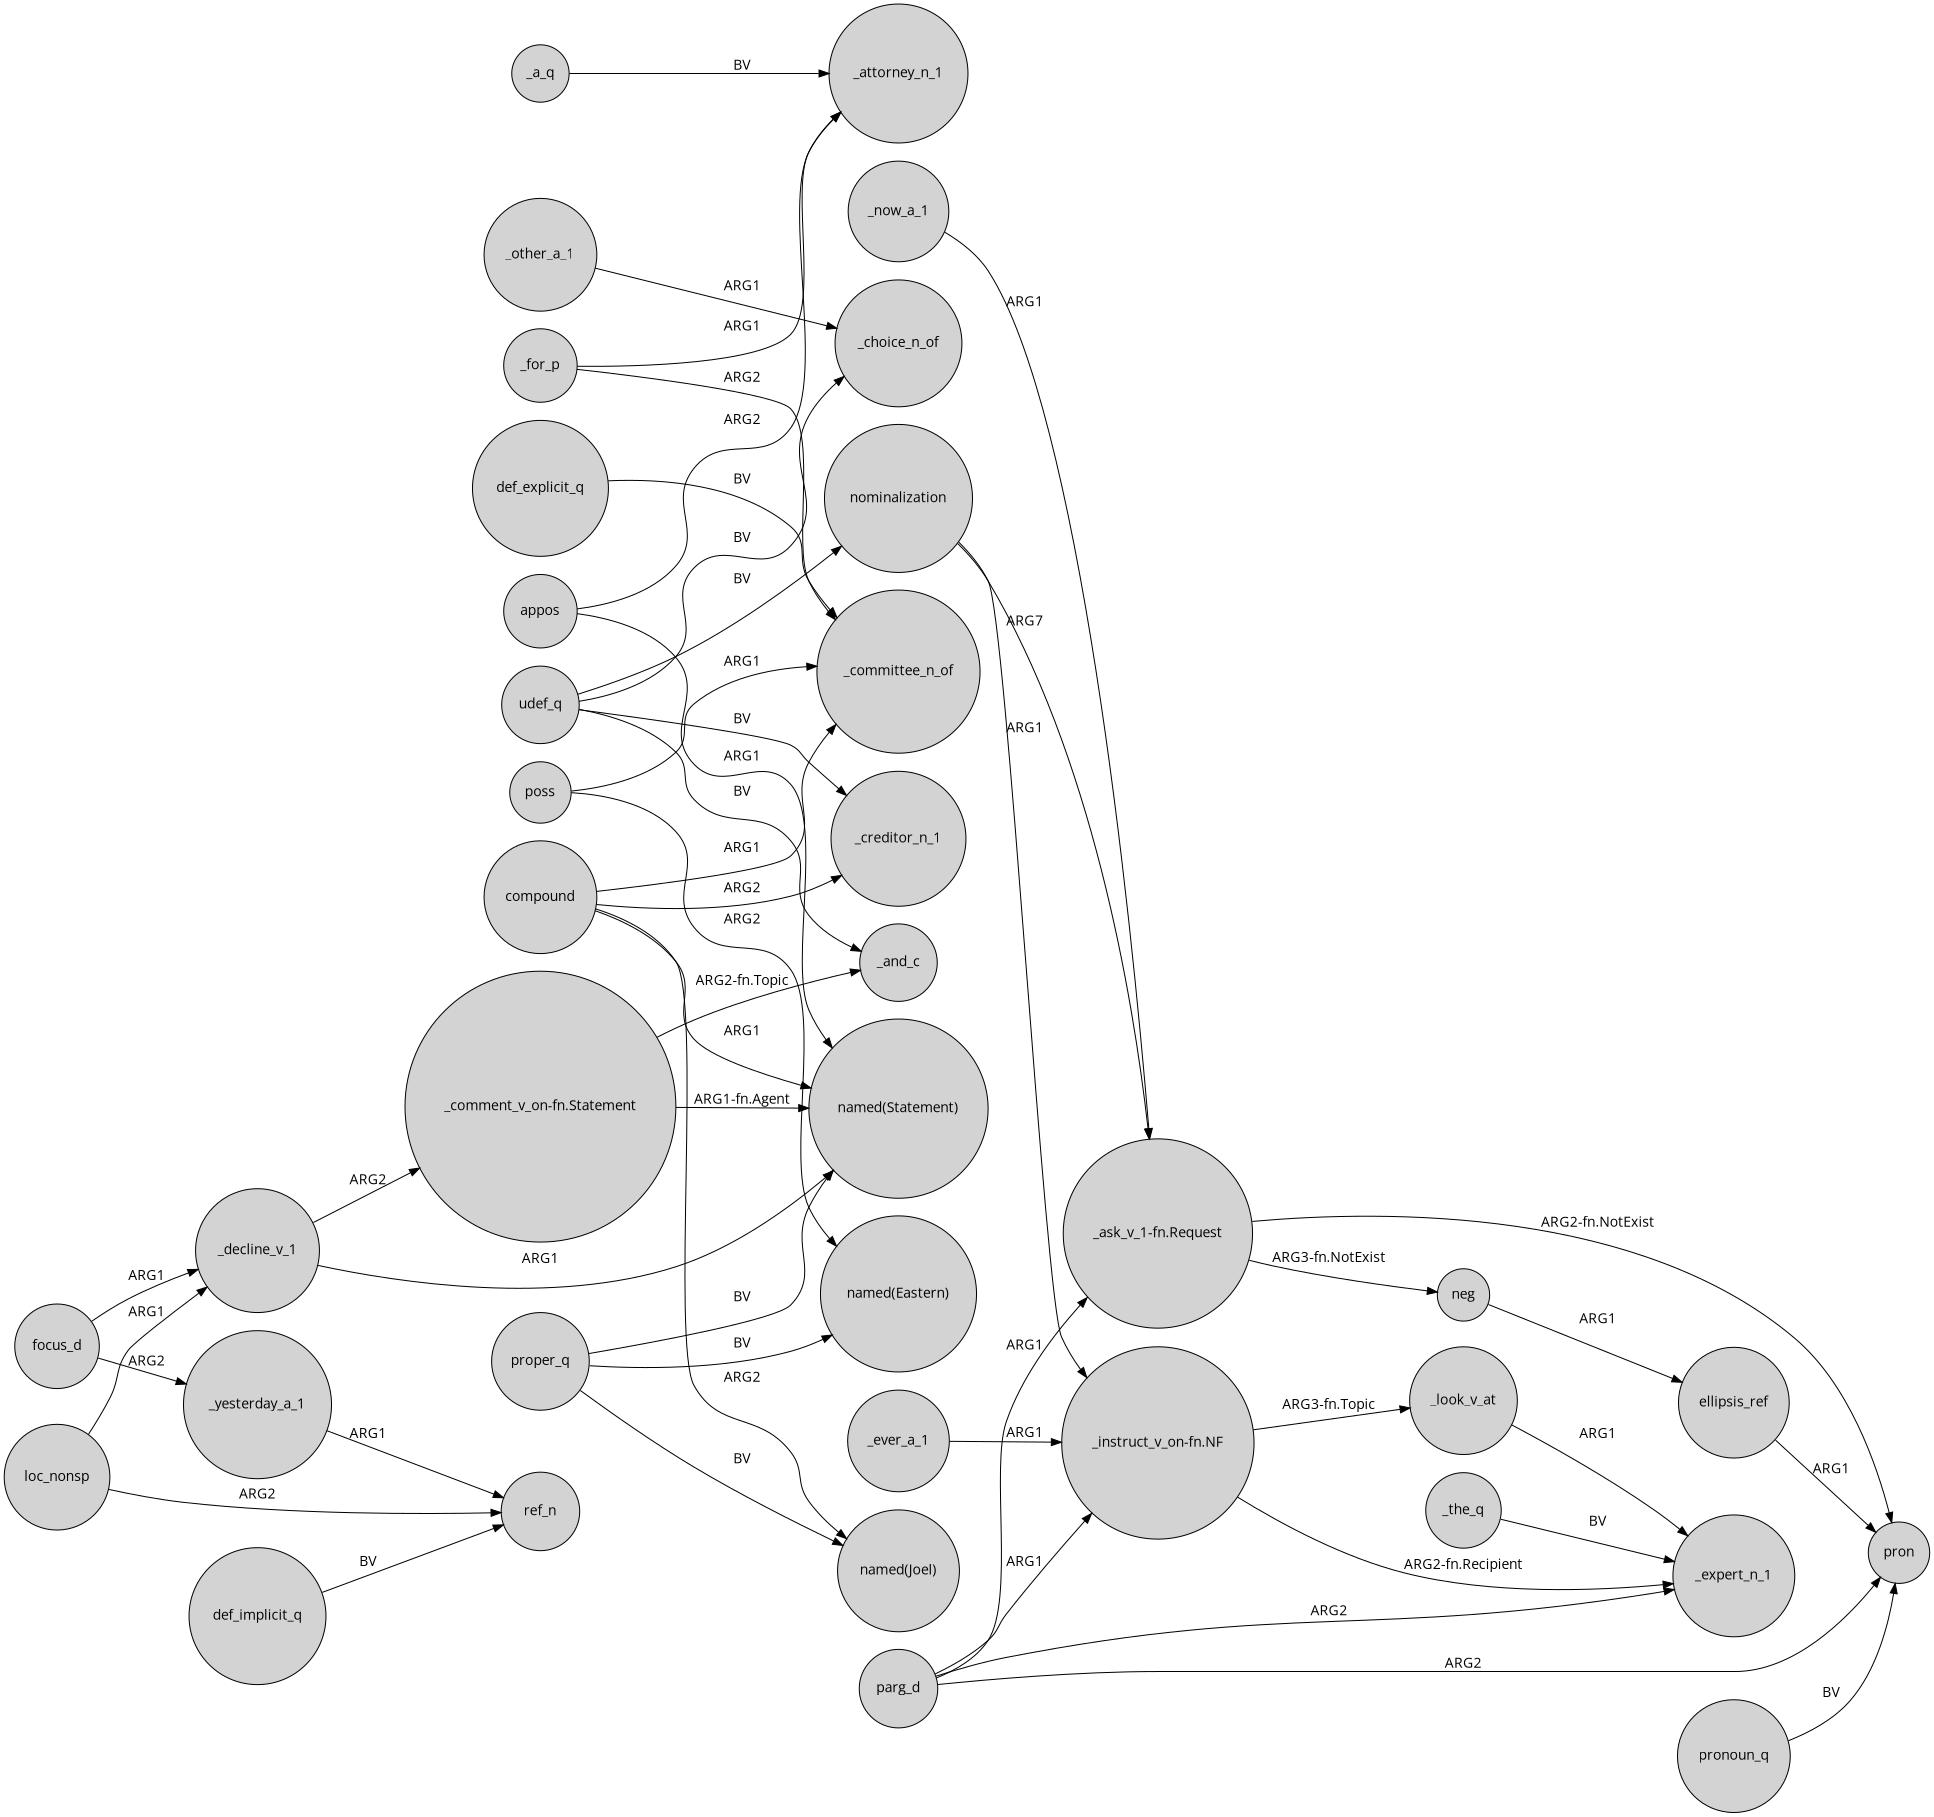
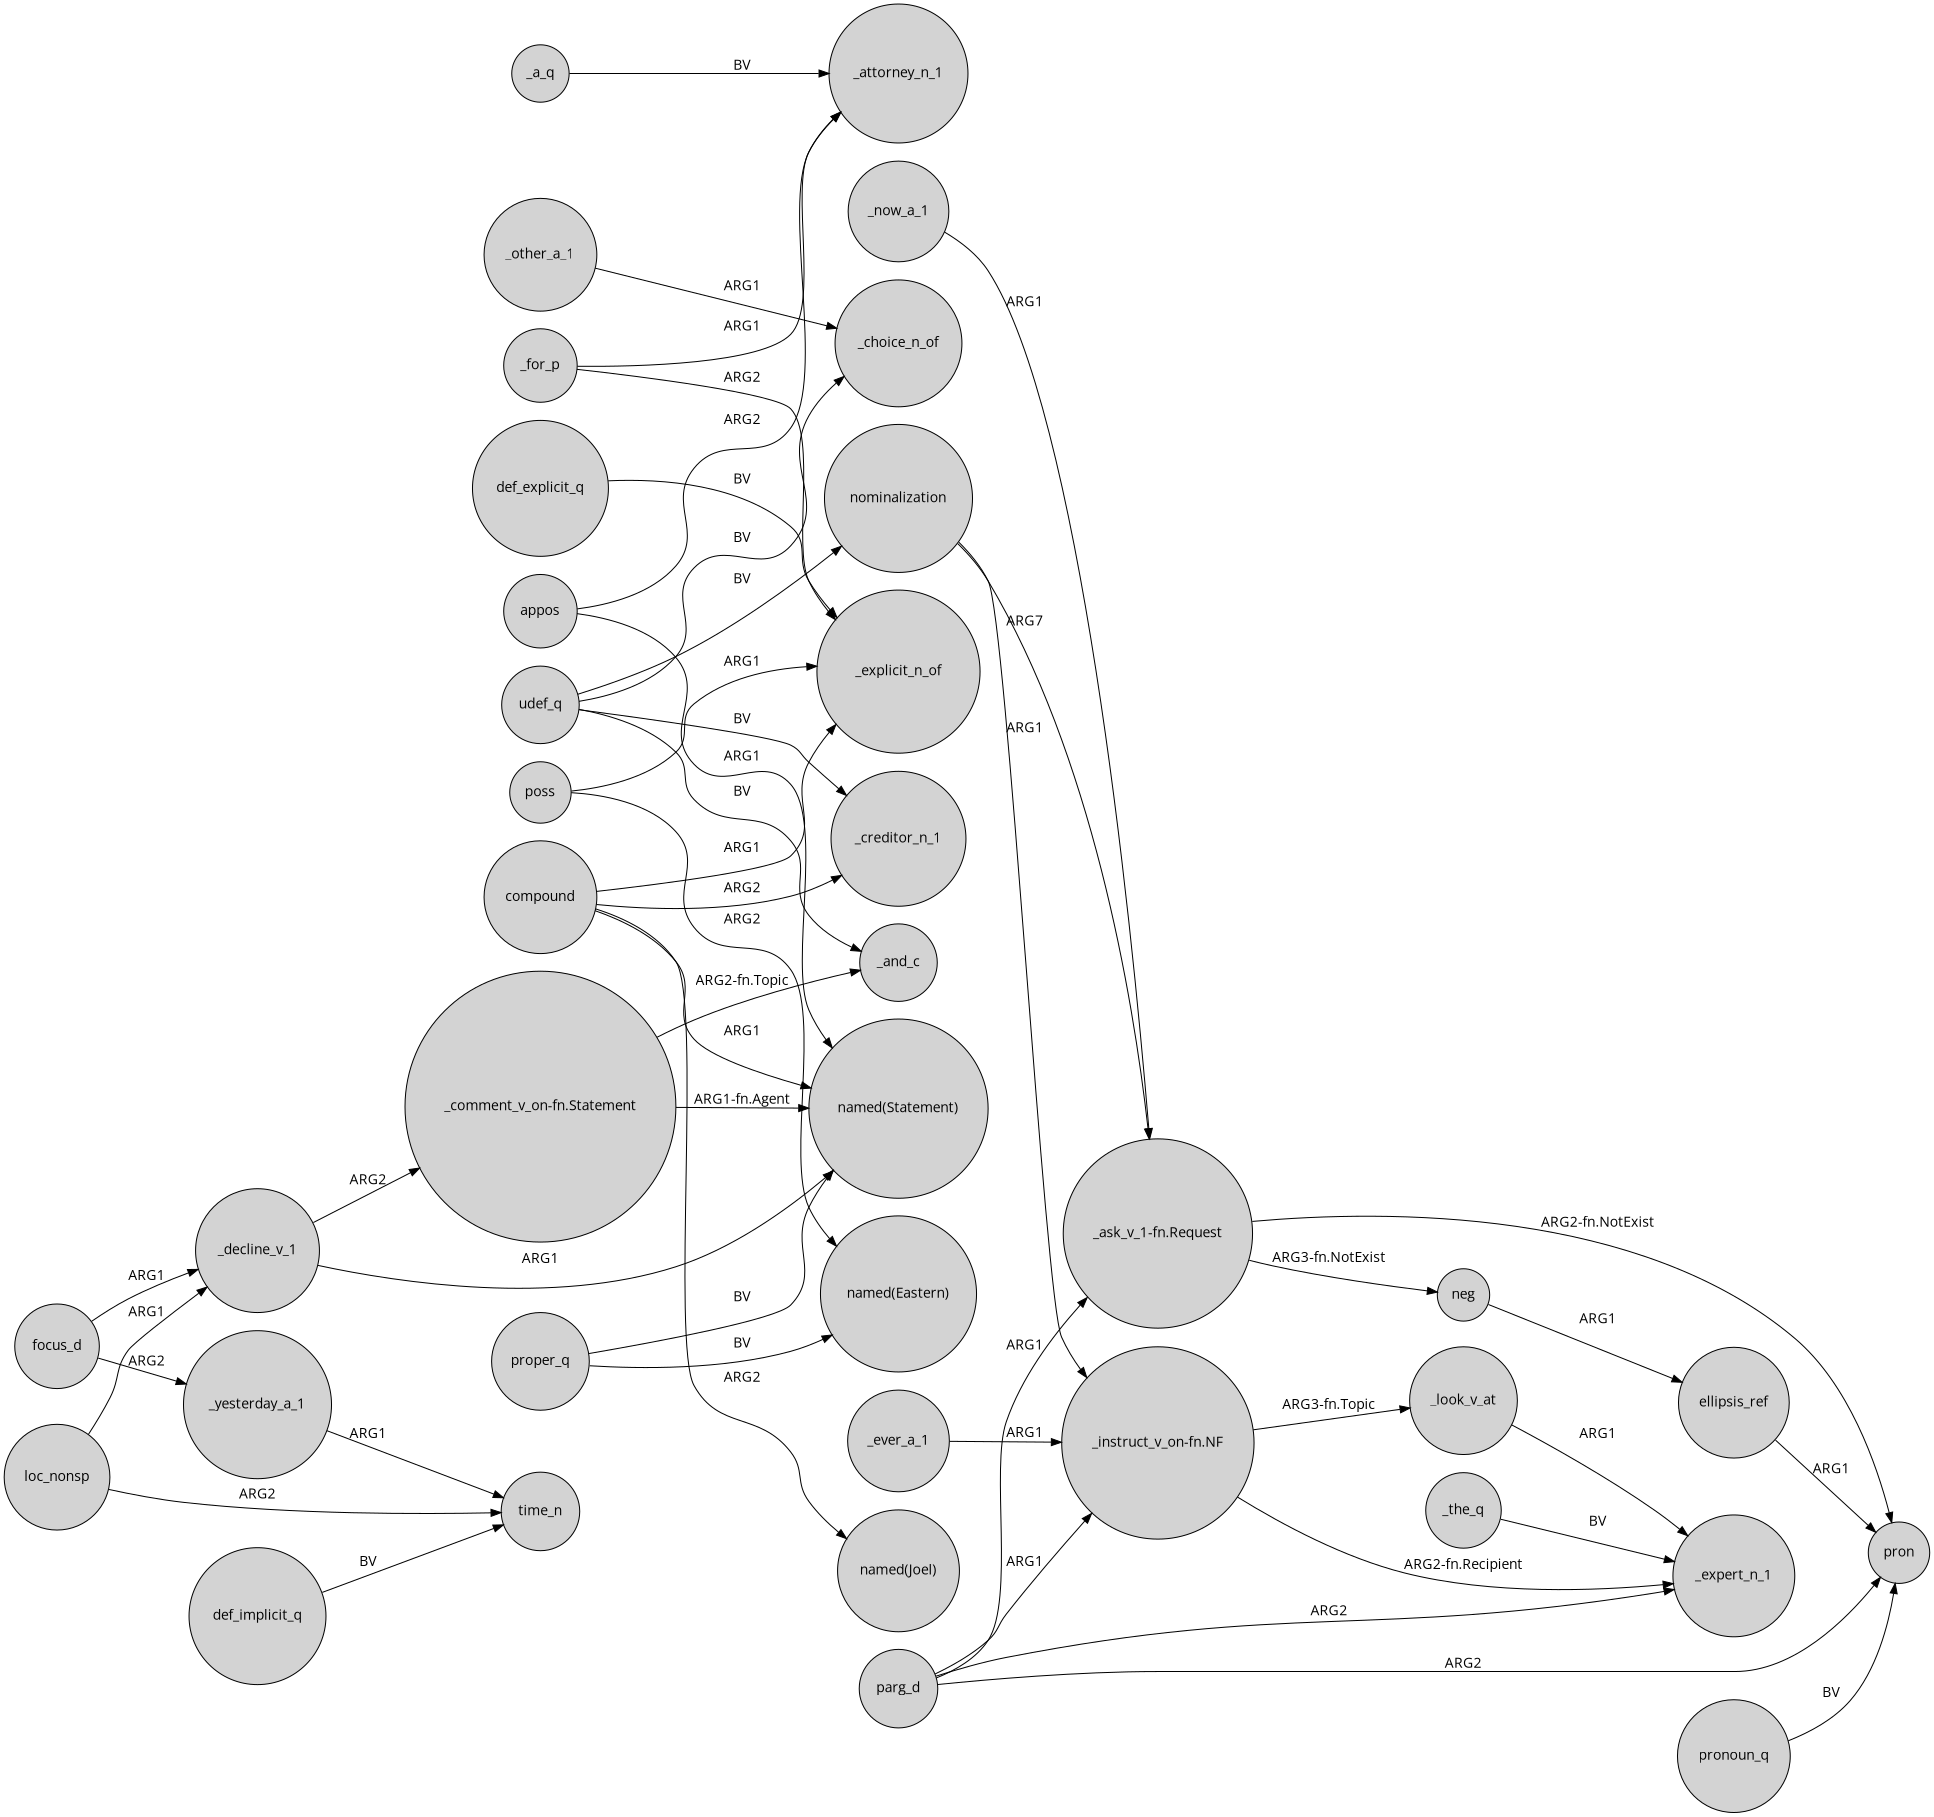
node "_committee_n_of": label "_committee_n_of" -> "_explicit_n_of"
edge "proper_q" -> "named(Joel)": removed, label "BV"
node "ref_n": label "ref_n" -> "time_n"
